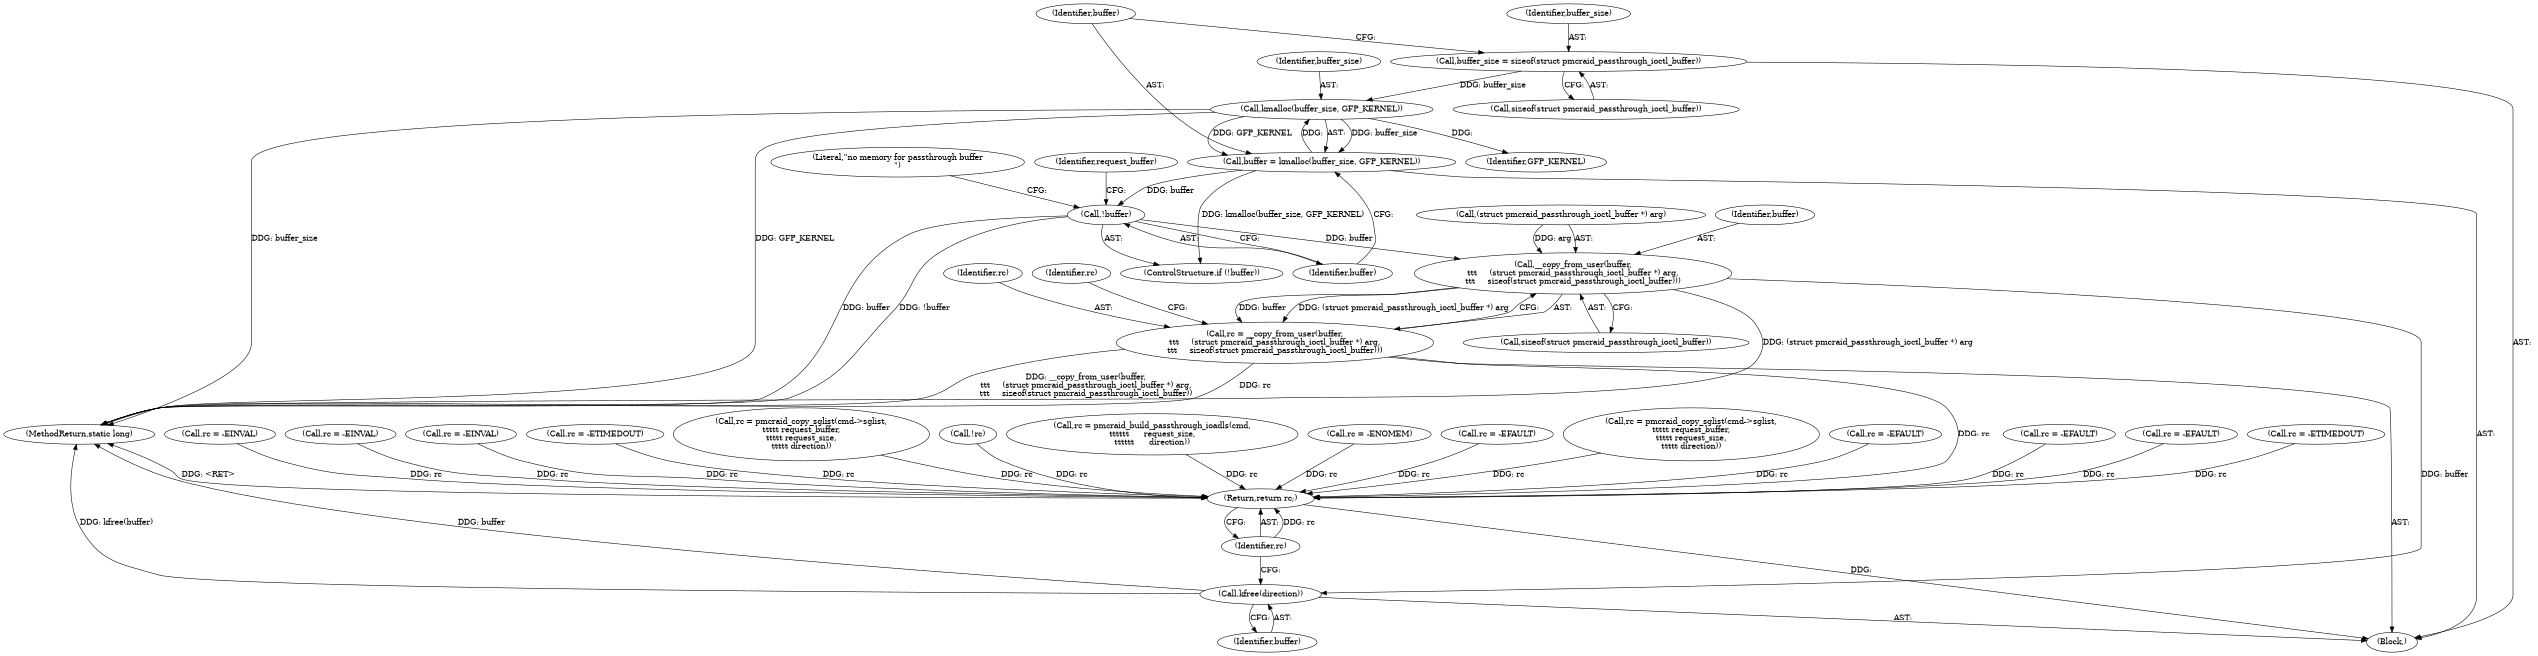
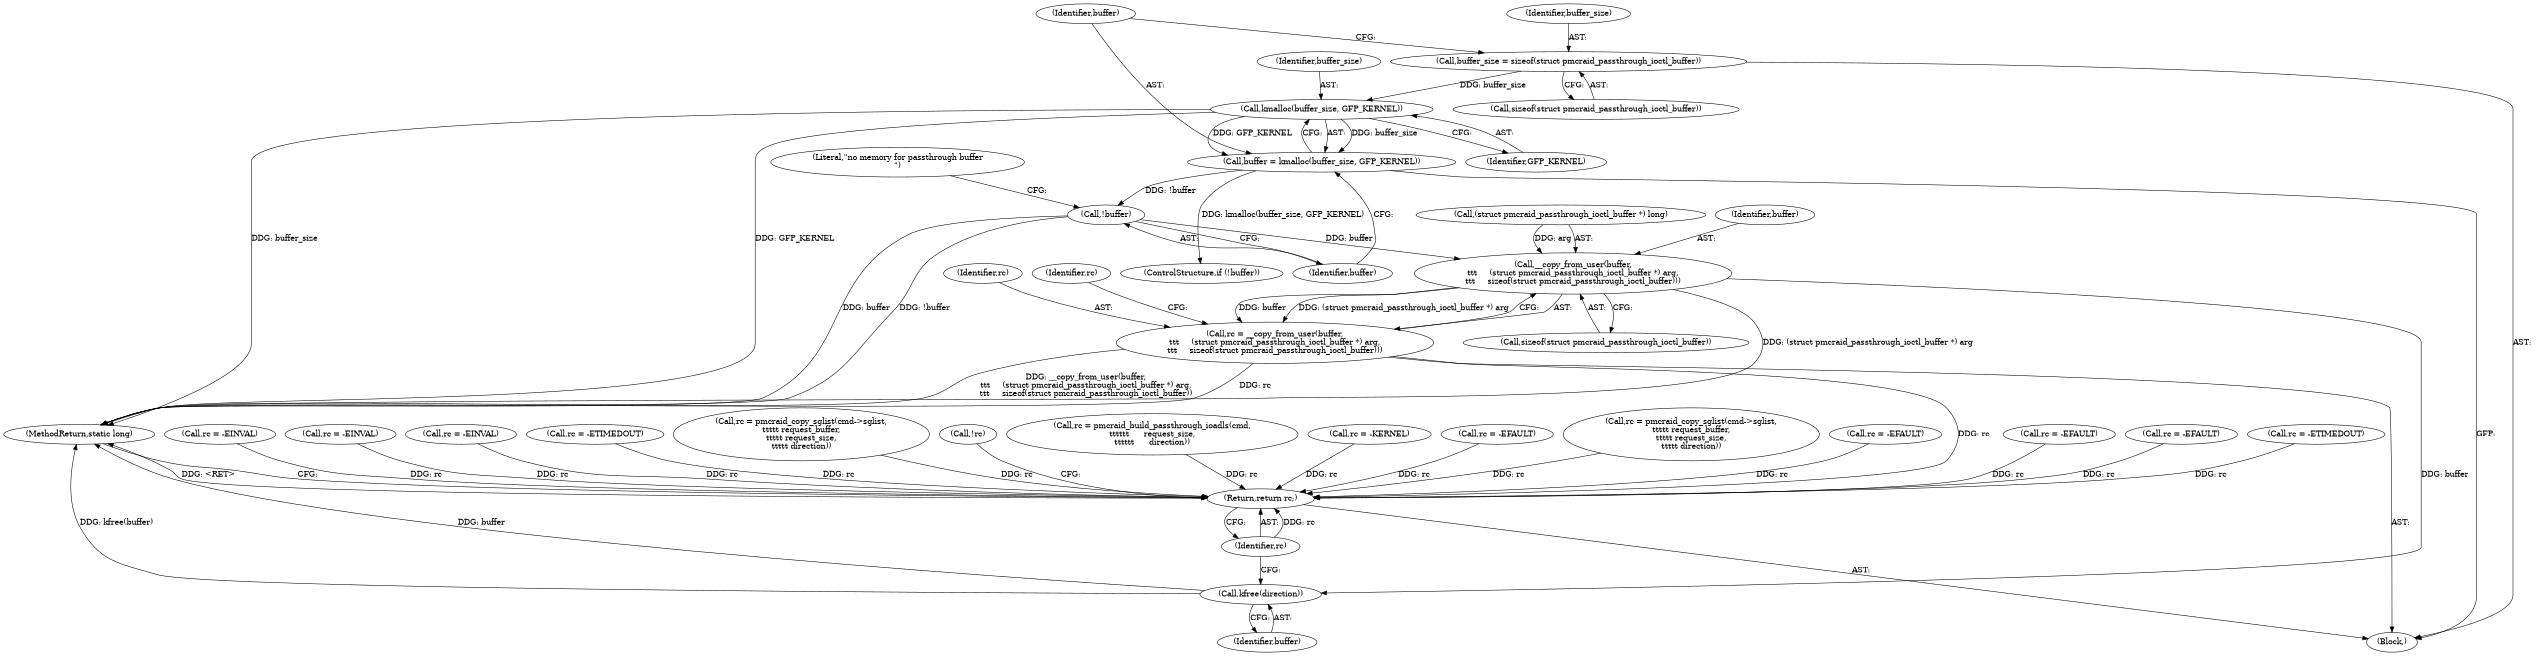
edge "(Identifier,GFP_KERNEL)" -> "(Call,kmalloc(buffer_size, GFP_KERNEL))": added, label "AST:"
edge "(Call,buffer = kmalloc(buffer_size, GFP_KERNEL))" -> "(Call,kmalloc(buffer_size, GFP_KERNEL))": label "DDG: " -> "CFG: "
edge "(Call,kmalloc(buffer_size, GFP_KERNEL))" -> "(Identifier,GFP_KERNEL)": label "DDG: " -> "CFG: "
node "(Identifier,request_buffer)": removed
edge "(Call,buffer = kmalloc(buffer_size, GFP_KERNEL))" -> "(Call,!buffer)": label "DDG: buffer" -> "DDG: !buffer"
node "(Call,(struct pmcraid_passthrough_ioctl_buffer *) arg)": label "(Call,(struct pmcraid_passthrough_ioctl_buffer *) arg)" -> "(Call,(struct pmcraid_passthrough_ioctl_buffer *) long)"
edge "(Call,!buffer)" -> "(ControlStructure,if (!buffer))": removed, label "AST:"
node "(Call,rc = -ENOMEM)": label "(Call,rc = -ENOMEM)" -> "(Call,rc = -KERNEL)"
edge "(Call,buffer = kmalloc(buffer_size, GFP_KERNEL))" -> "(Block,)": label "AST: " -> "GFP: "
edge "(Call,!rc)" -> "(Return,return rc;)": label "DDG: rc" -> "CFG: "
edge "(MethodReturn,static long)" -> "(Return,return rc;)": added, label "CFG:"
edge "(Return,return rc;)" -> "(Block,)": label "DDG: " -> "AST: "
edge "(Call,kfree(direction))" -> "(Block,)": removed, label "AST:"
